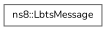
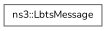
node "ns8::LbtsMessage": label "ns8::LbtsMessage" -> "ns3::LbtsMessage"
